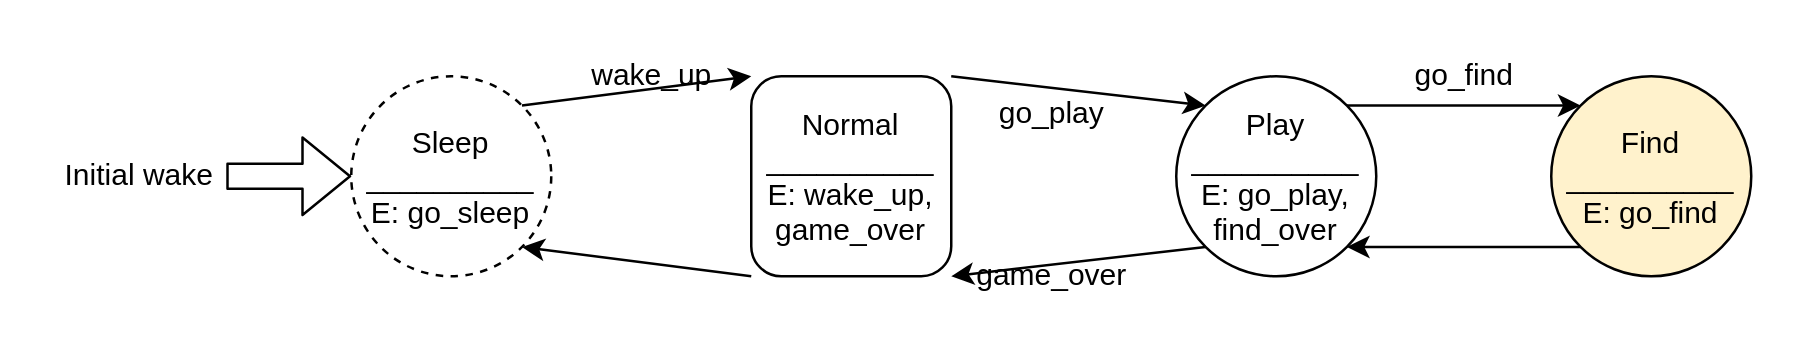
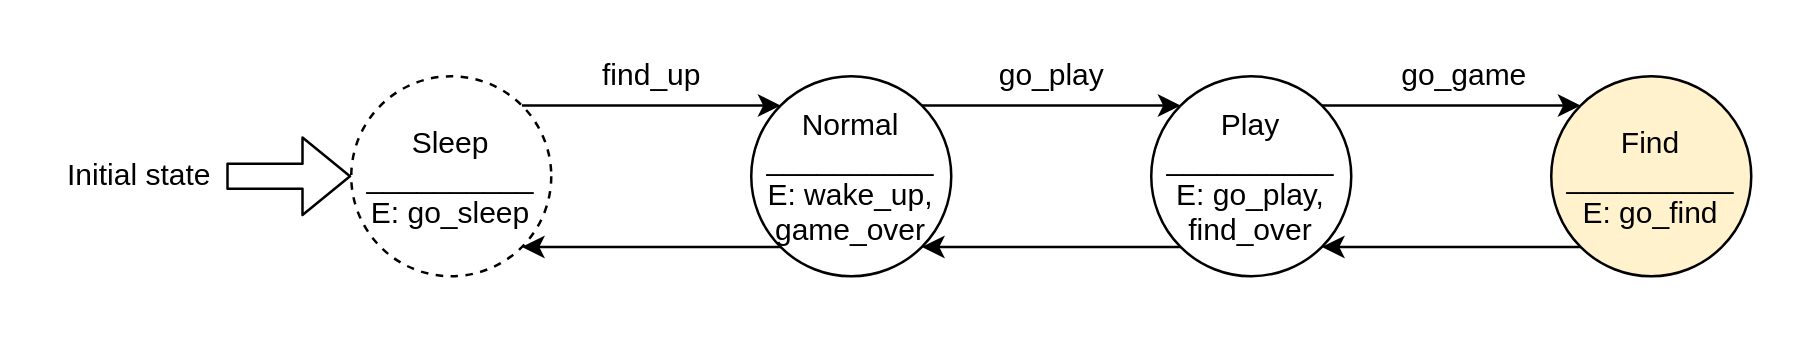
node "wake_up": label "wake_up" -> "find_up"
node "go_find": label "go_find" -> "go_game"
node "go_play": moved (1051, 114) -> (1051, 76)
node "Initial wake": label "Initial wake" -> "Initial state"
node "Normal __________ E: wake_up, game_over": shape rounded rectangle -> ellipse
node "Play __________ E: go_play, find_over": moved (1276, 176) -> (1251, 176)
node "game_over": removed
